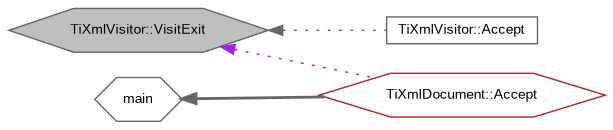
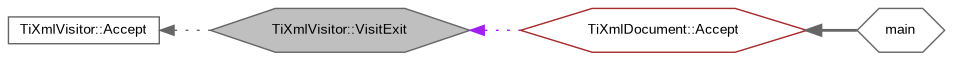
edge "TiXmlVisitor::Accept" -> "TiXmlVisitor::VisitExit": reversed
edge "TiXmlDocument::Accept" -> "main": reversed
